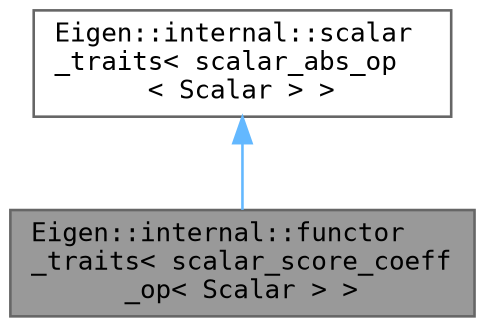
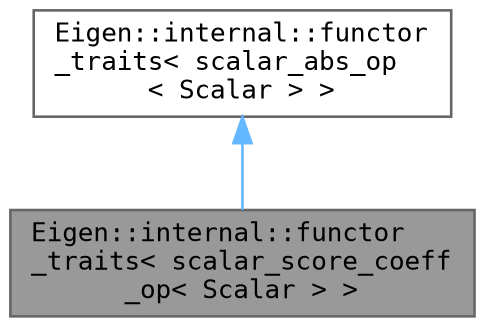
node "Eigen::internal::scalar _traits< scalar_abs_op < Scalar > >": label "Eigen::internal::scalar _traits< scalar_abs_op < Scalar > >" -> "Eigen::internal::functor _traits< scalar_abs_op < Scalar > >"
